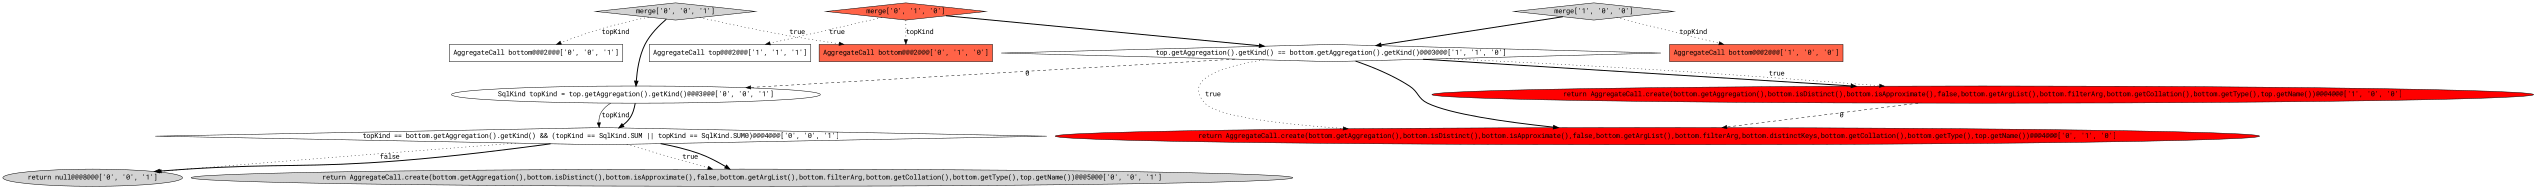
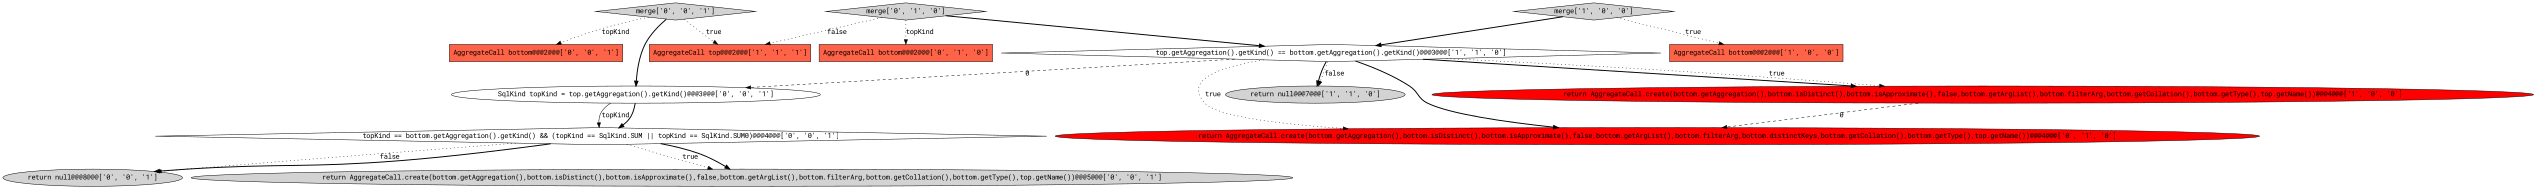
node "merge['0', '1', '0']": fillcolor tomato -> lightgray
edge "merge['0', '0', '1']" -> "AggregateCall bottom@@@2@@@['0', '1', '0']": now "merge['0', '0', '1']" -> "AggregateCall top@@@2@@@['1', '1', '1']"
edge "merge['0', '1', '0']" -> "AggregateCall top@@@2@@@['1', '1', '1']": label "true" -> "false"
edge "merge['1', '0', '0']" -> "AggregateCall bottom@@@2@@@['1', '0', '0']": label "topKind" -> "true"
node "AggregateCall bottom@@@2@@@['0', '0', '1']": fillcolor white -> tomato
node "AggregateCall top@@@2@@@['1', '1', '1']": fillcolor white -> tomato
node "return null@@@7@@@['1', '1', '0']": added
